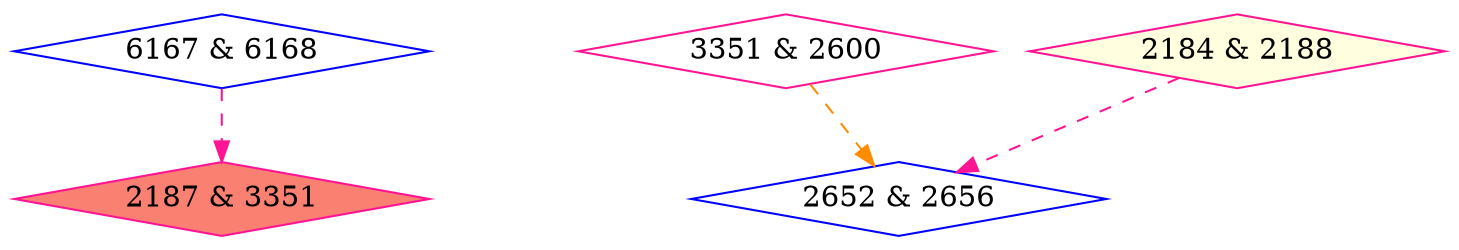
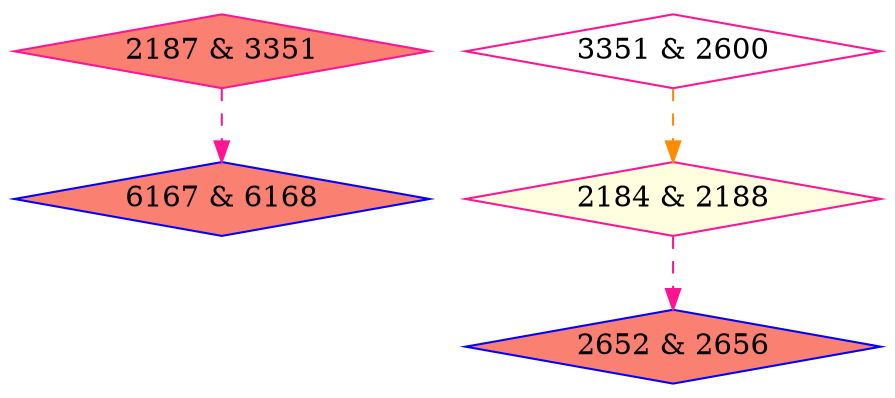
node "6167 & 6168": fillcolor white -> salmon
edge "6167 & 6168" -> "2187 & 3351": reversed
edge "3351 & 2600" -> "2652 & 2656": now "3351 & 2600" -> "2184 & 2188"
node "2652 & 2656": fillcolor white -> salmon
